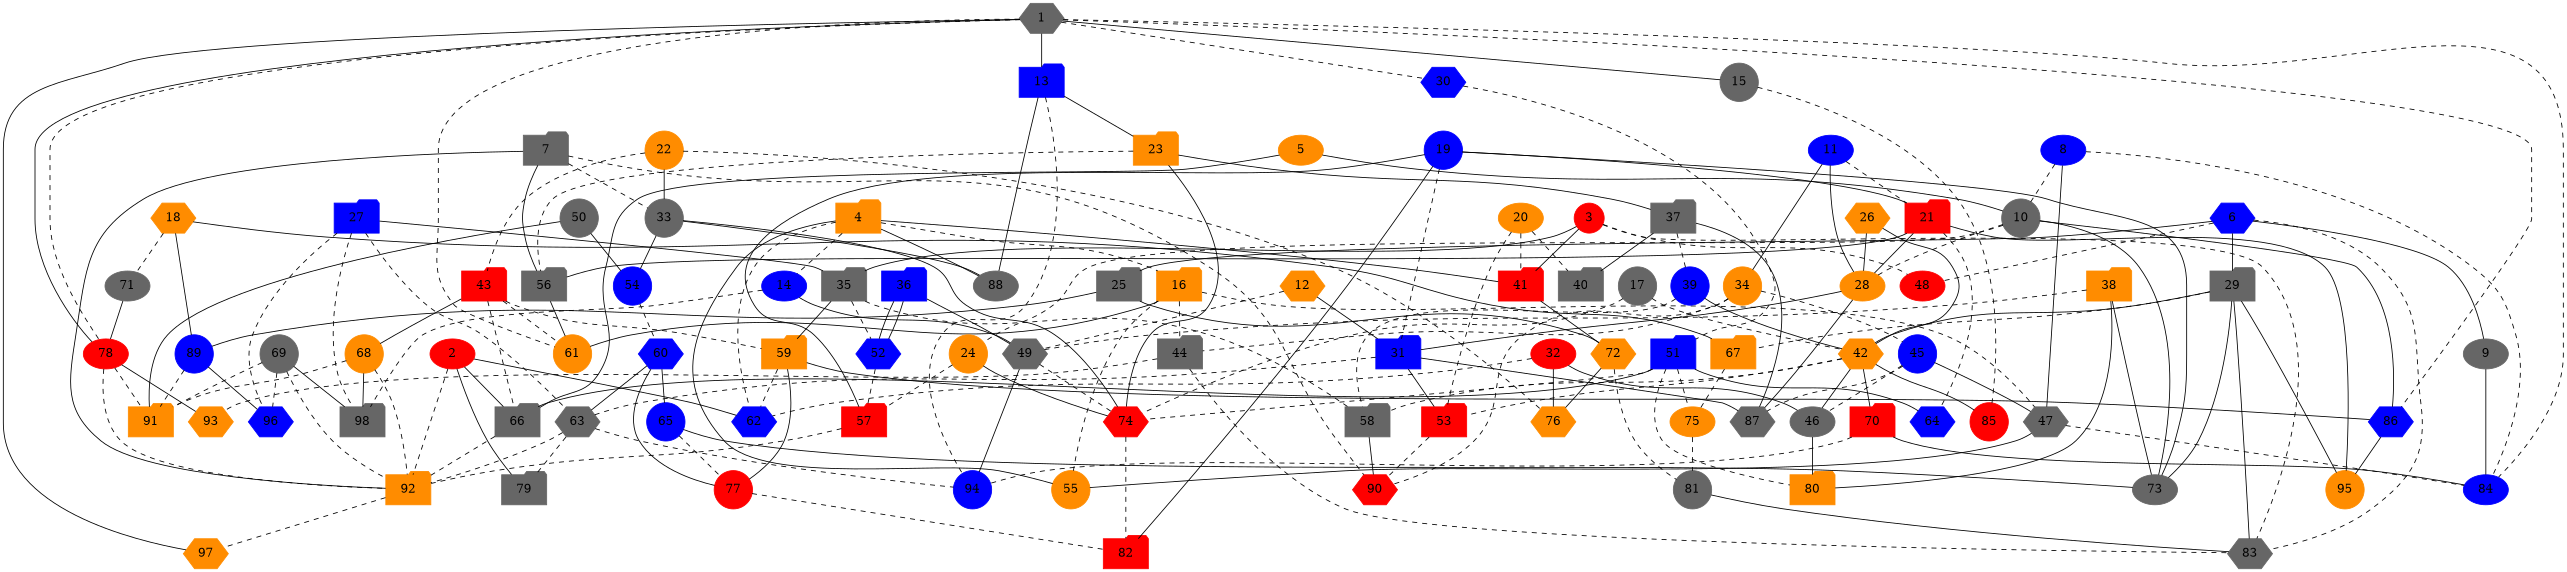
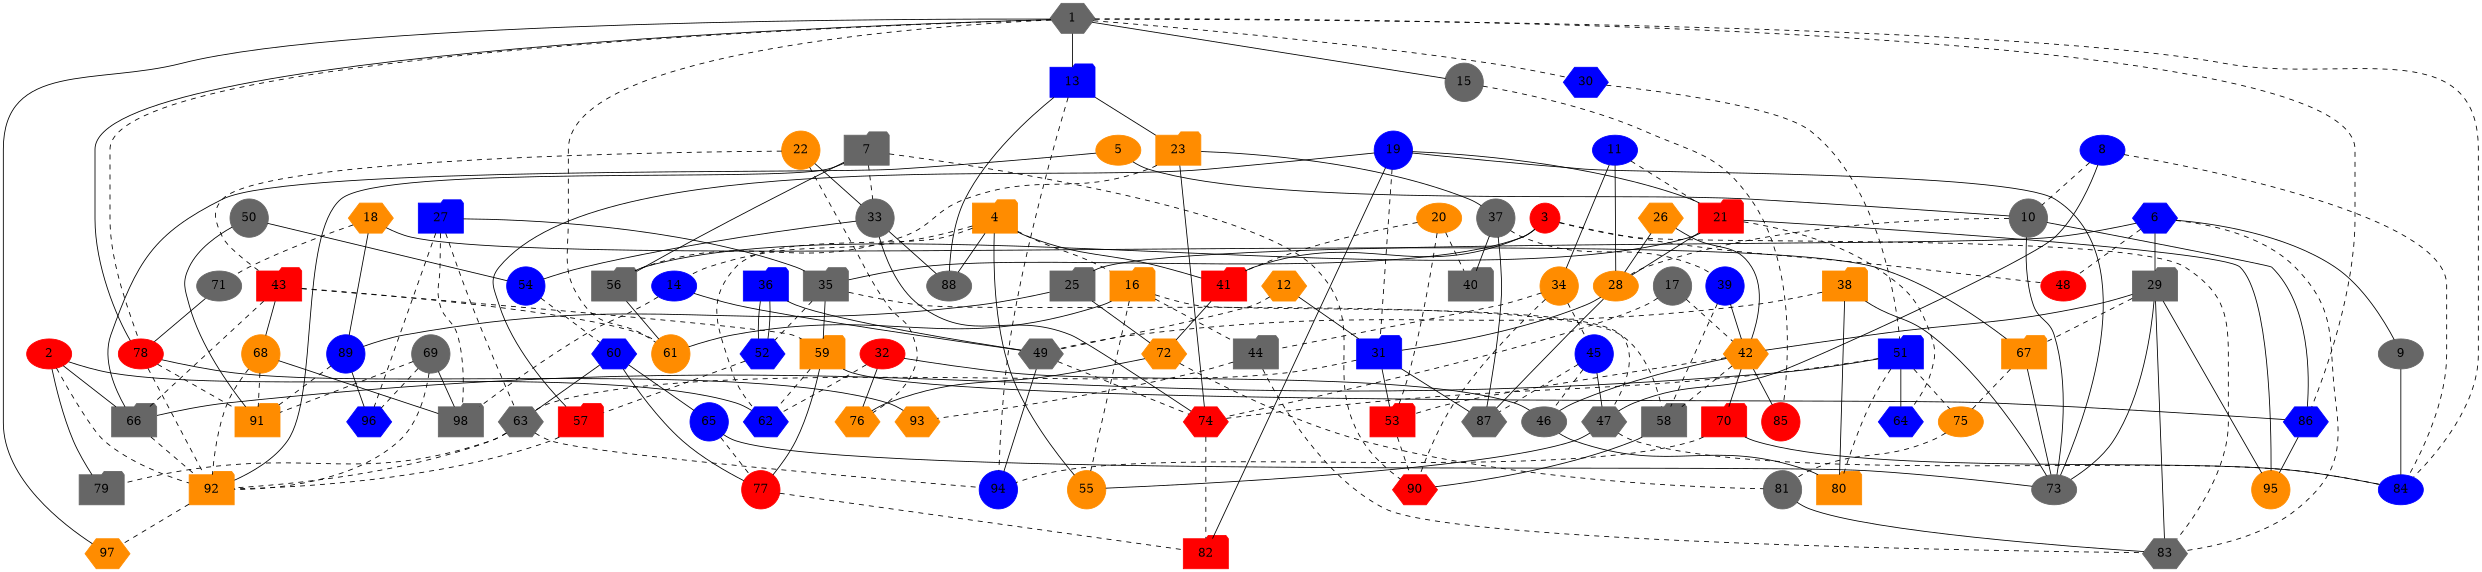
node "37": shape folder -> circle
node "24": removed
edge "67" -- "73": added
